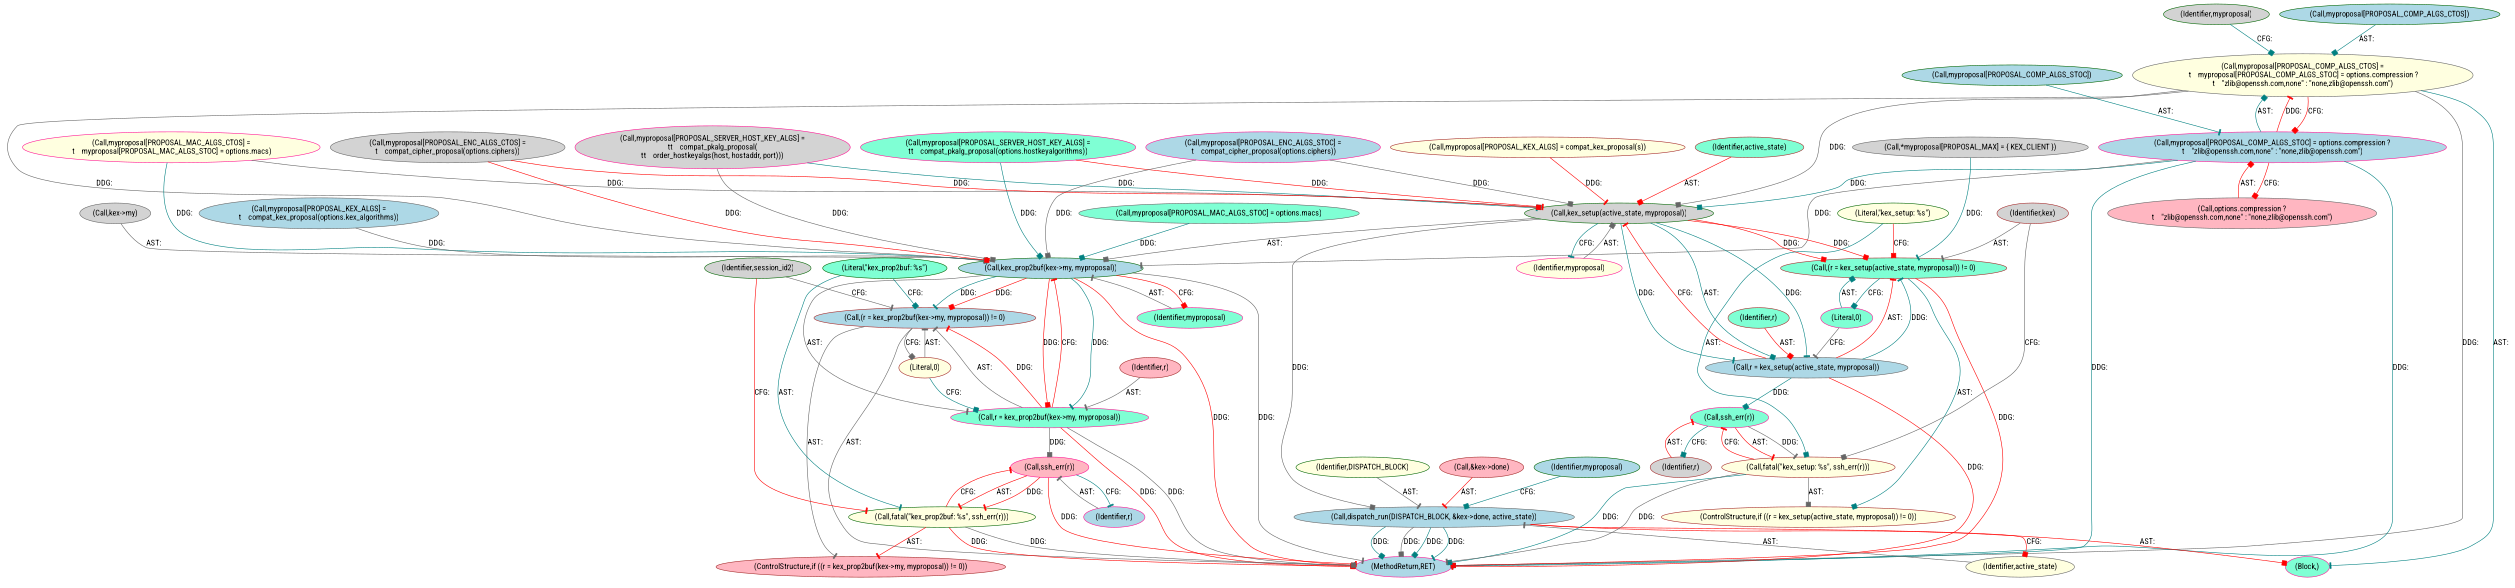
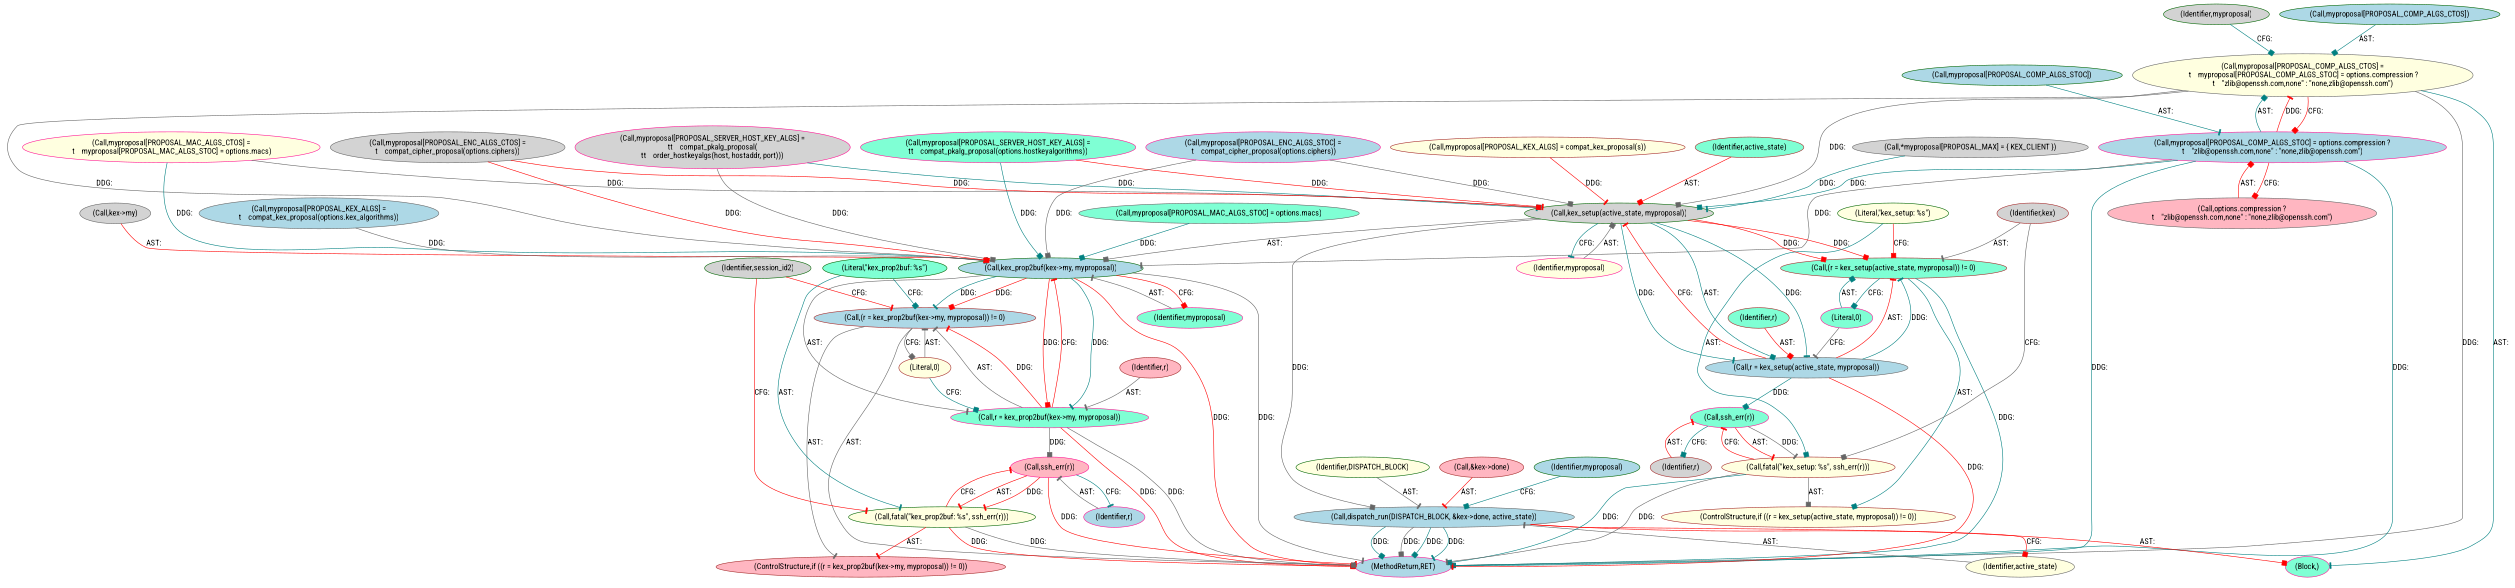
edge "(Call,*myproposal[PROPOSAL_MAX] = { KEX_CLIENT })" -> "(Call,(r = kex_setup(active_state, myproposal)) != 0)": now "(Call,*myproposal[PROPOSAL_MAX] = { KEX_CLIENT })" -> "(Call,kex_setup(active_state, myproposal))"
edge "(Call,kex->my)" -> "(Call,kex_prop2buf(kex->my, myproposal))": color gray40 -> red
edge "(Identifier,session_id2)" -> "(Call,(r = kex_prop2buf(kex->my, myproposal)) != 0)": color gray40 -> red
edge "(Call,(r = kex_setup(active_state, myproposal)) != 0)" -> "(MethodReturn,RET)": color red -> teal
